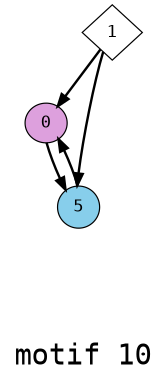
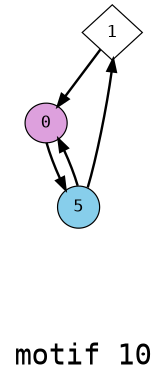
edge "1" -> "5": reversed
